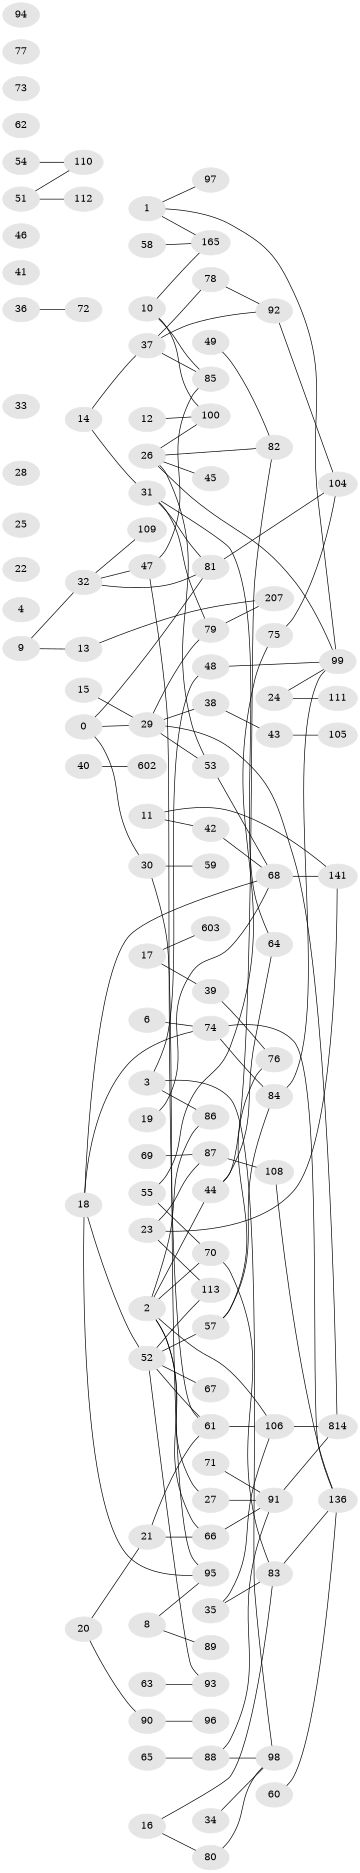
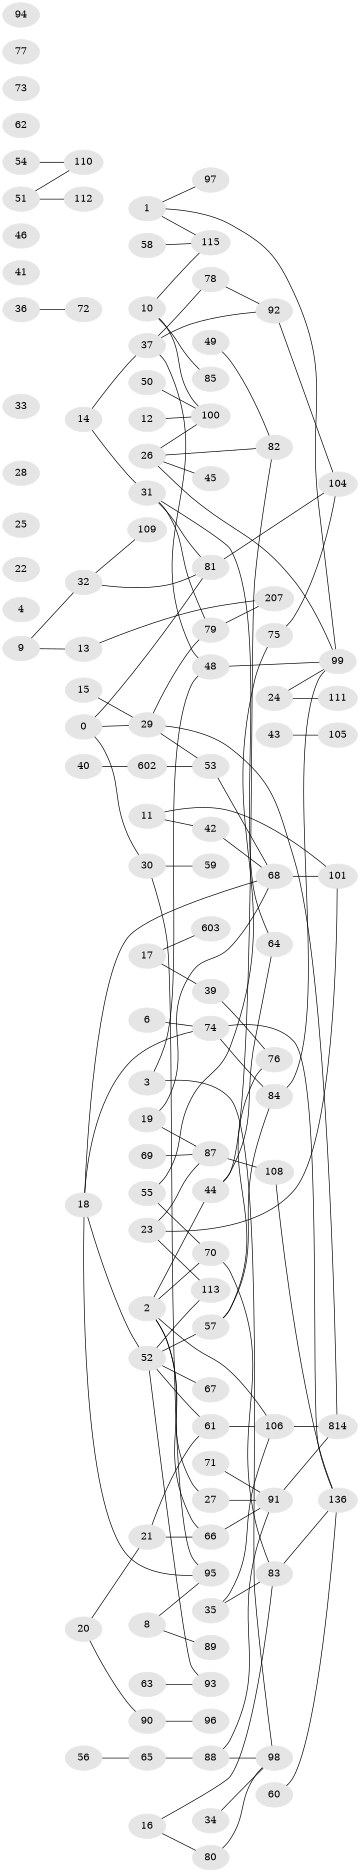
node "165": label "165" -> "115"
edge "37" -- "85": now "37" -- "48"
node "50": added
node "47": removed
edge "26" -- "53": now "602" -- "53"
node "38": removed
node "141": label "141" -> "101"
node "86": removed
edge "19" -- "87": added
node "56": added
